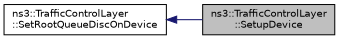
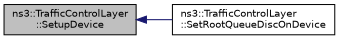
edge "ns3::TrafficControlLayer ::SetupDevice" -> "ns3::TrafficControlLayer ::SetRootQueueDiscOnDevice": reversed
